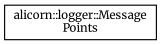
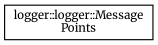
node "alicorn::logger::Message Points": label "alicorn::logger::Message Points" -> "logger::logger::Message Points"
